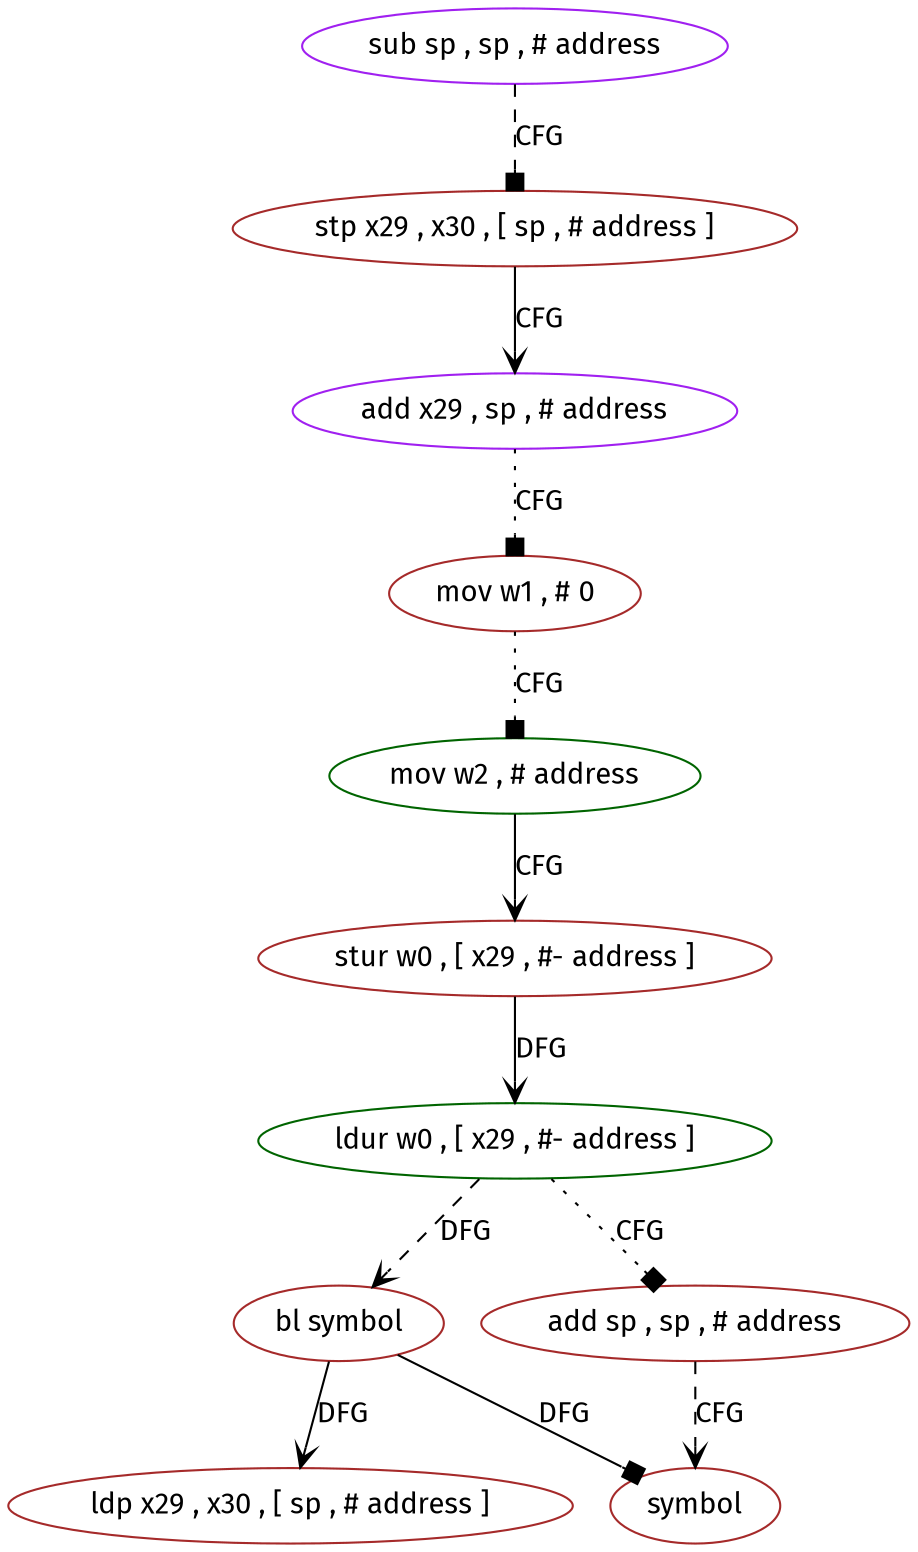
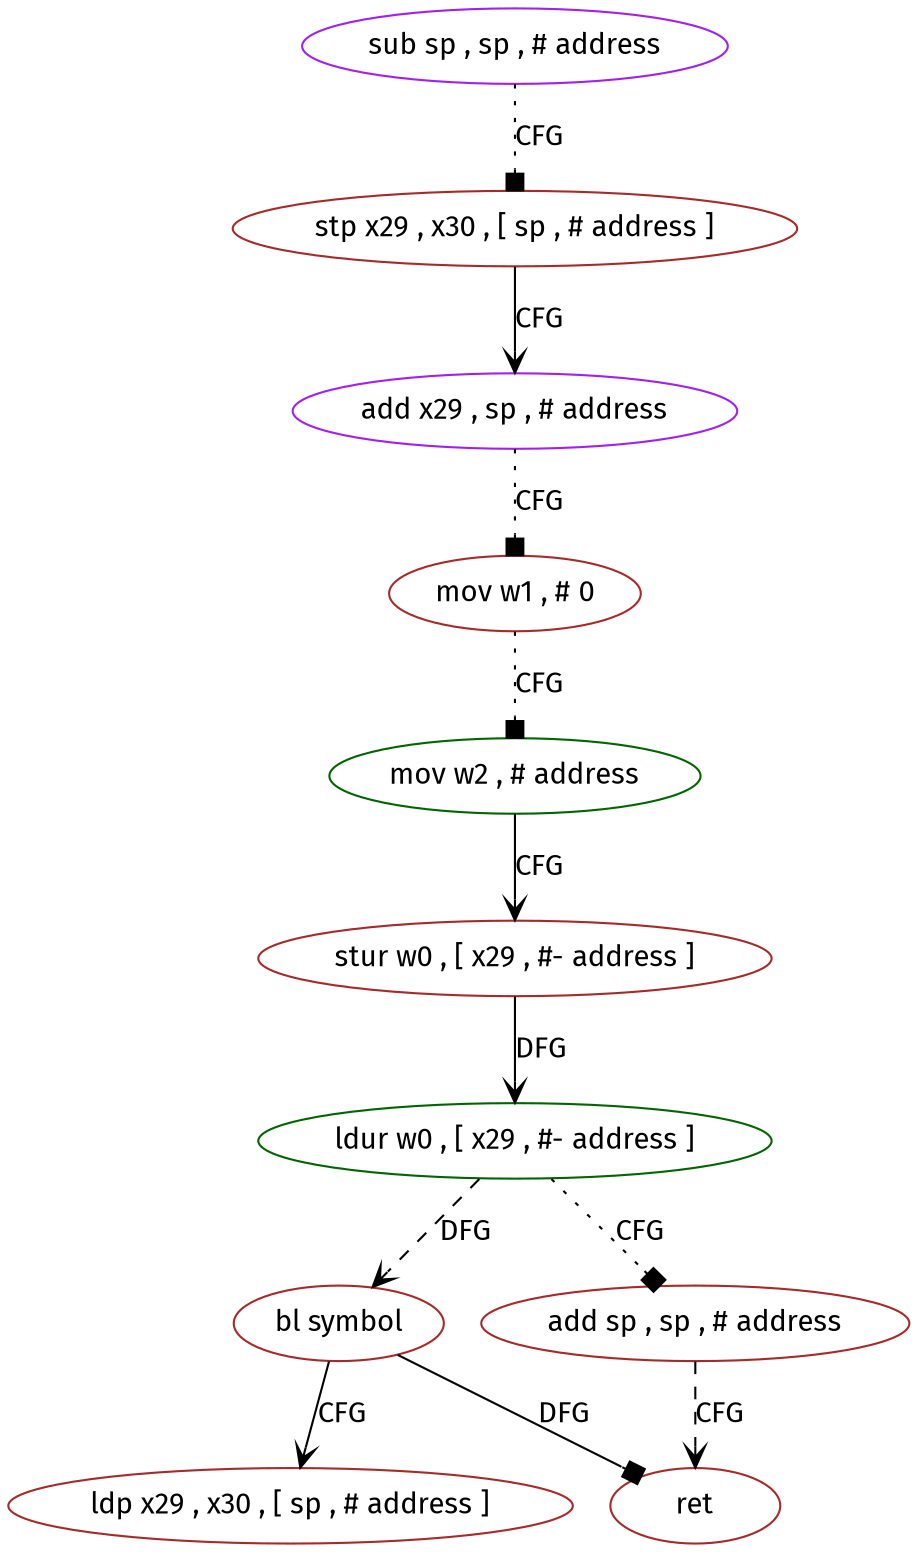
edge "sub sp , sp , # address" -> "stp x29 , x30 , [ sp , # address ]": style dashed -> dotted
edge "bl symbol" -> "ldp x29 , x30 , [ sp , # address ]": label "DFG" -> "CFG"
node "symbol": label "symbol" -> "ret"
